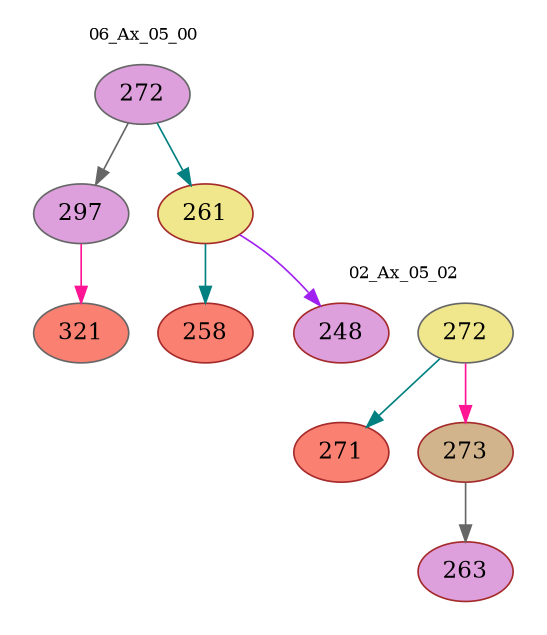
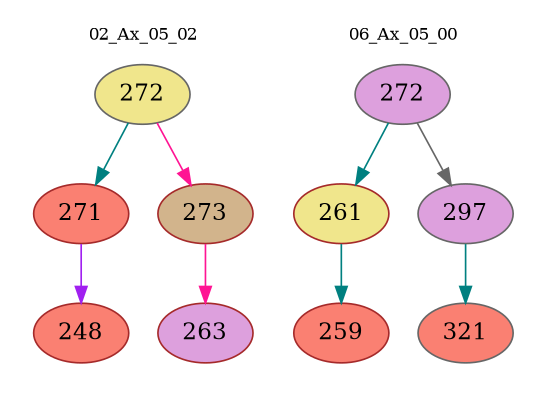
edge "297" -> "321": color deeppink -> teal
edge "261" -> "248": now "271" -> "248"
node "258": label "258" -> "259"
node "248": fillcolor plum -> salmon
edge "273" -> "263": color gray40 -> deeppink
